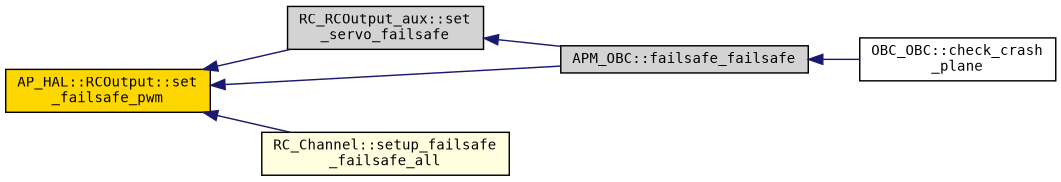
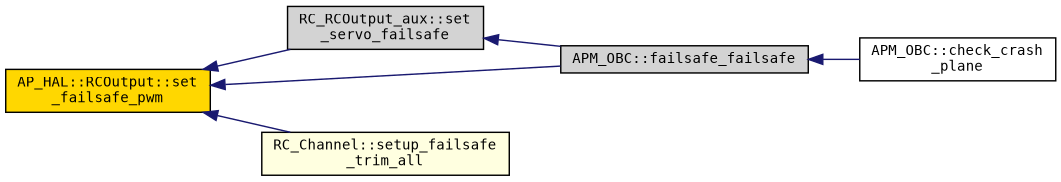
node "OBC_OBC::check_crash _plane": label "OBC_OBC::check_crash _plane" -> "APM_OBC::check_crash _plane"
node "RC_Channel::setup_failsafe _failsafe_all": label "RC_Channel::setup_failsafe _failsafe_all" -> "RC_Channel::setup_failsafe _trim_all"
